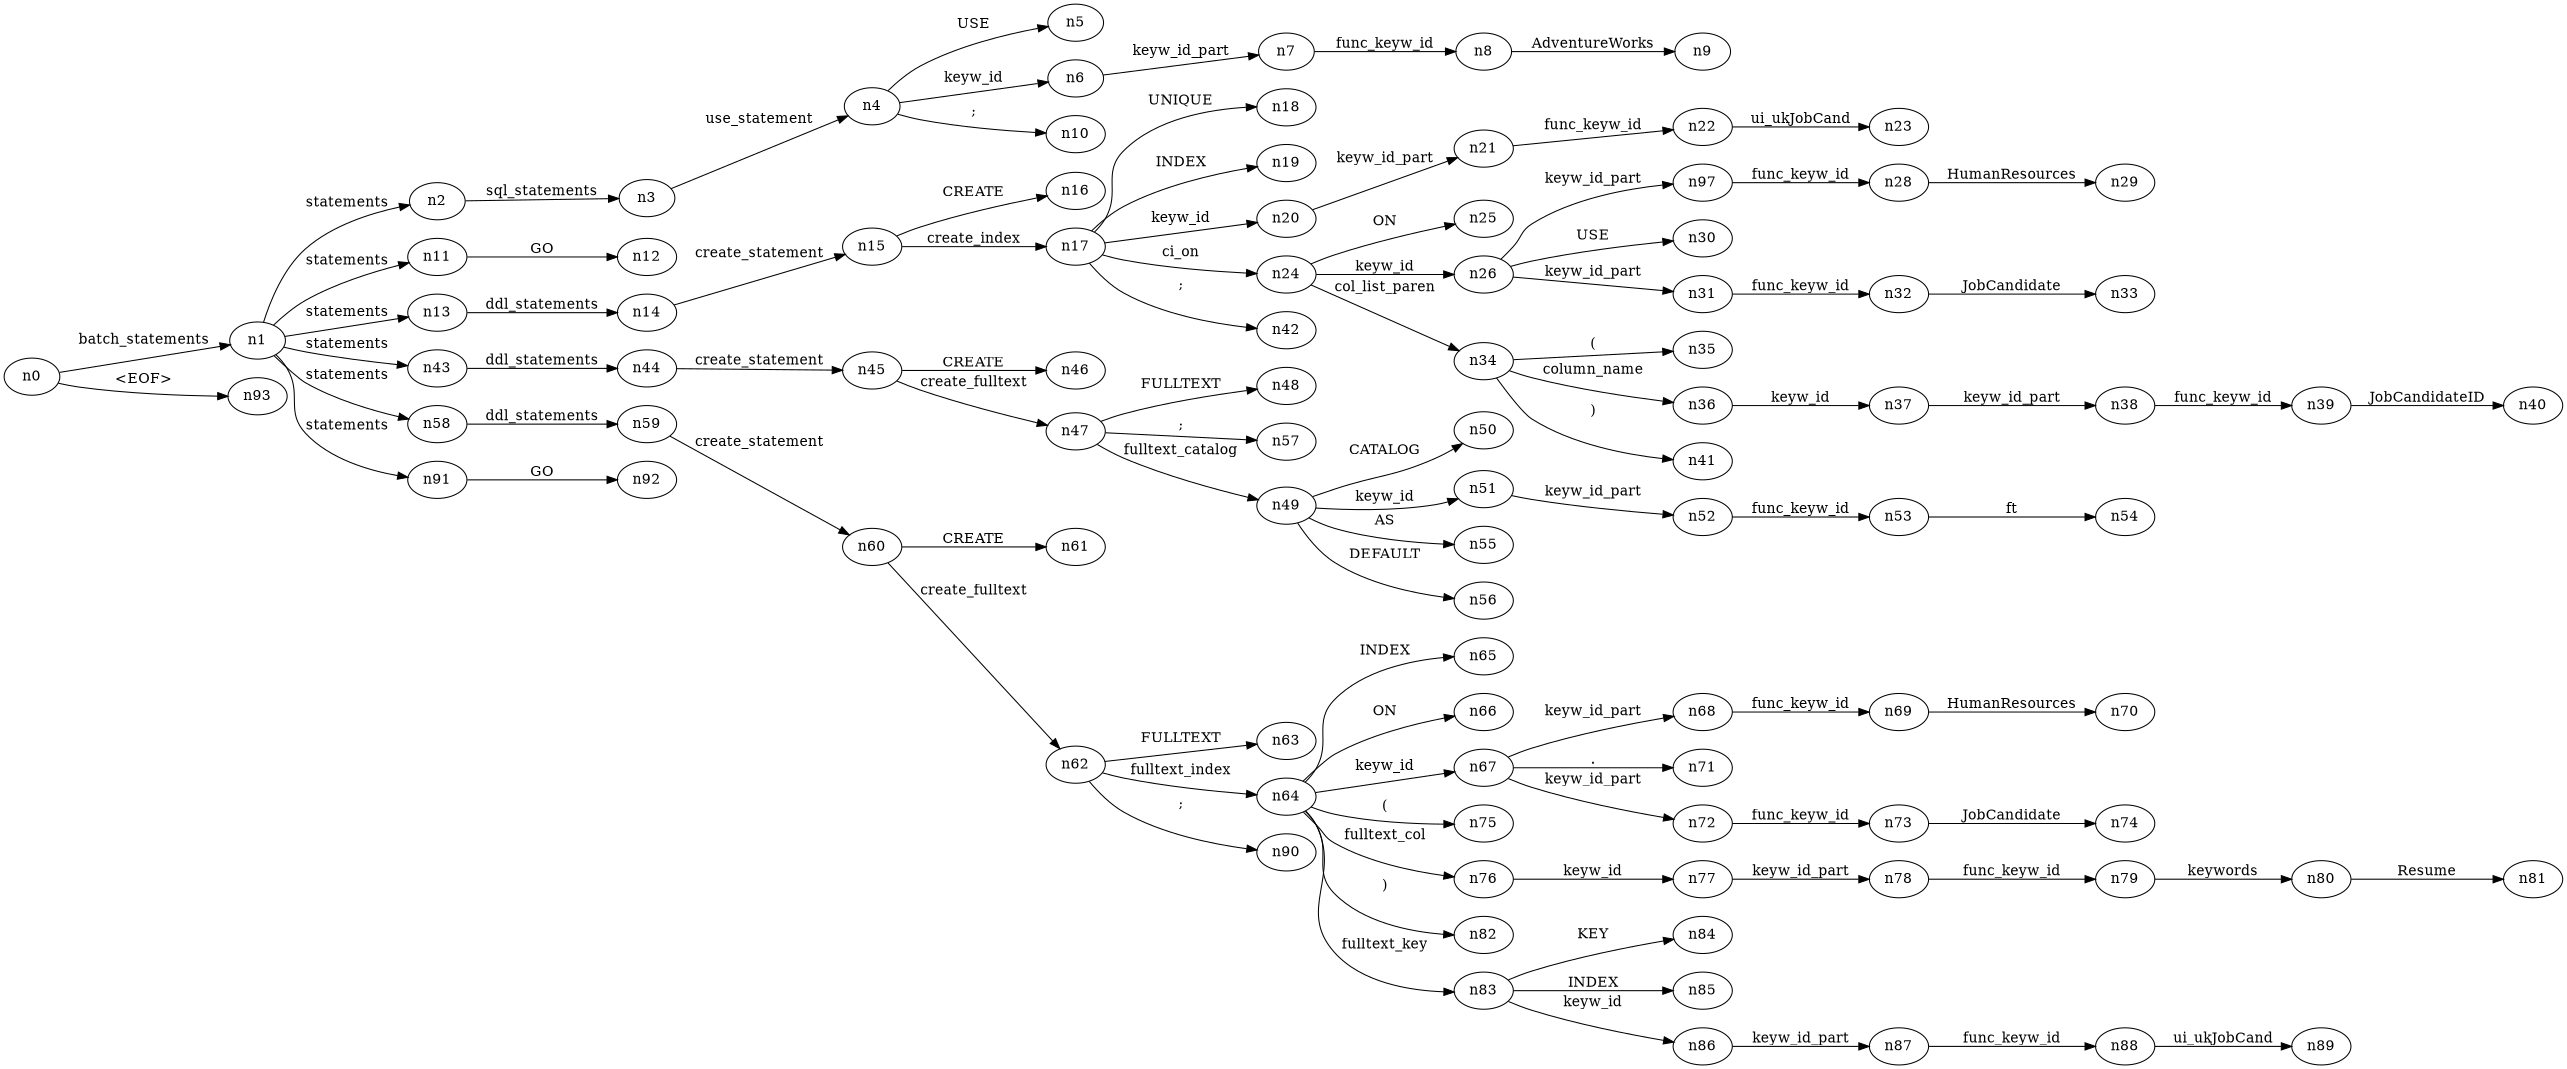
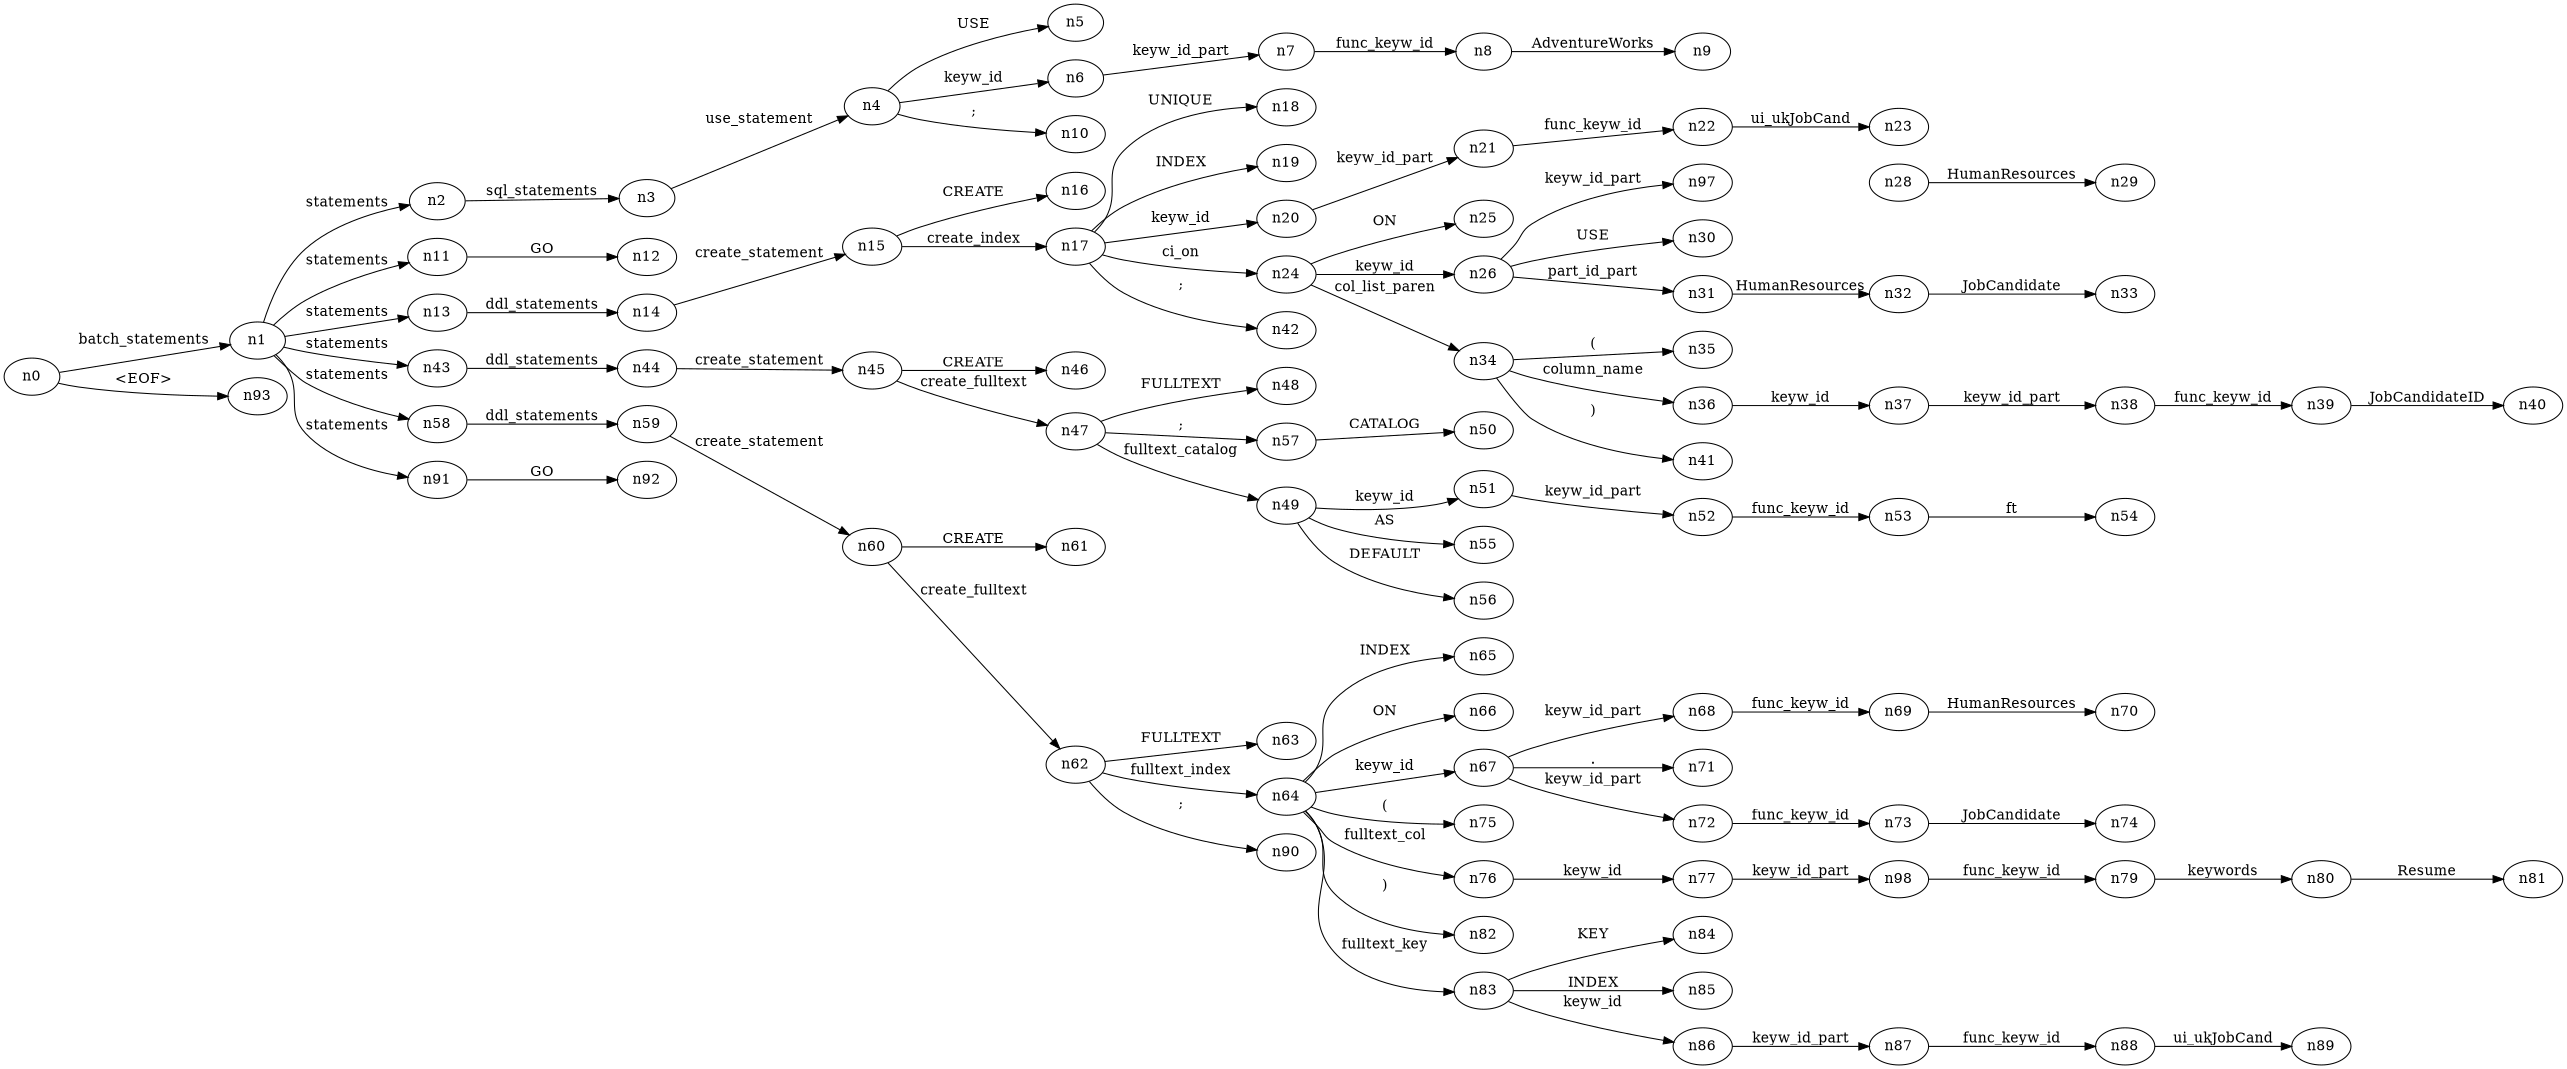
edge "n97" -> "n28": removed, label "func_keyw_id"
edge "n26" -> "n31": label "keyw_id_part" -> "part_id_part"
edge "n31" -> "n32": label "func_keyw_id" -> "HumanResources"
edge "n49" -> "n50": now "n57" -> "n50"
node "n78": label "n78" -> "n98"
